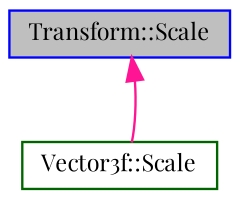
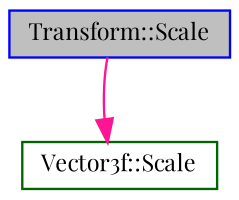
edge "Vector3f::Scale" -> "Transform::Scale": reversed
